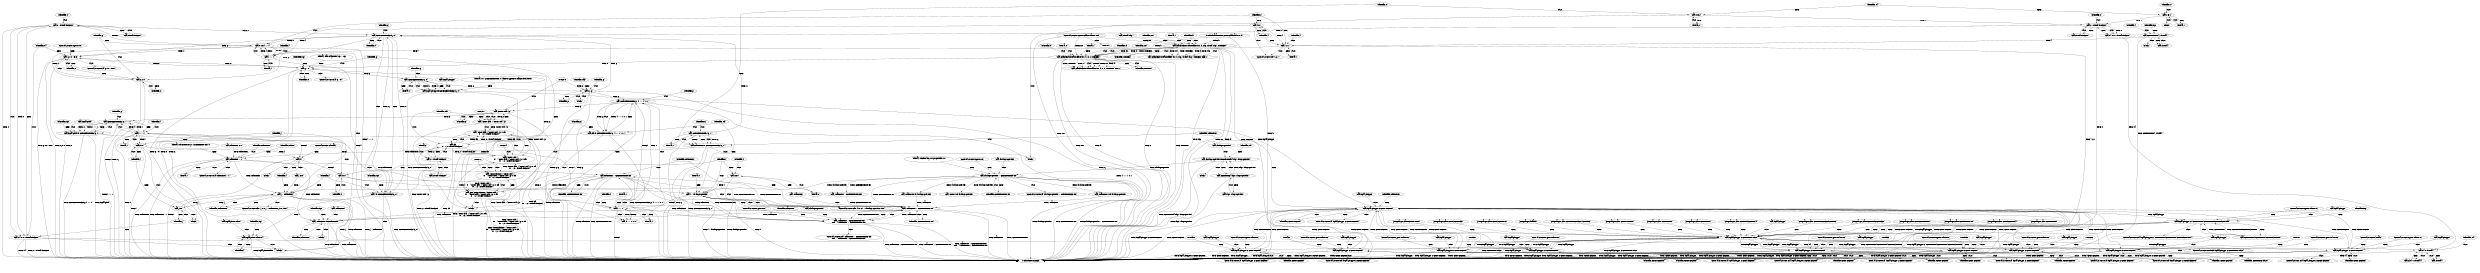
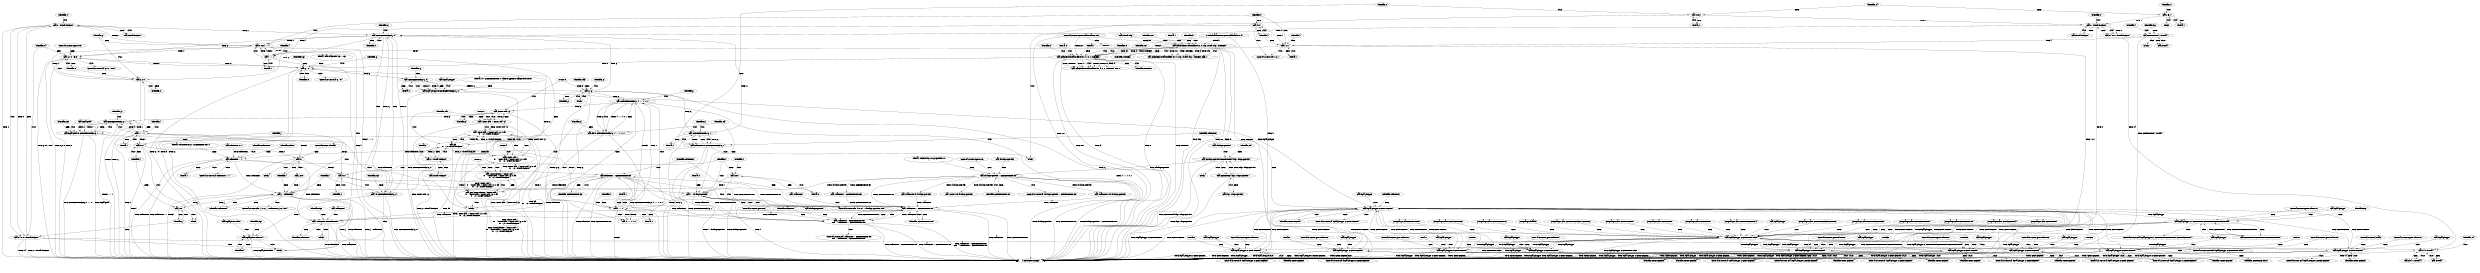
edge "(Call,CDF_GETUINT32(q, 0))" -> "(Call,q - p)": label "DDG: q" -> "ARRAY: q"
edge "(Call,q - p)" -> "(Call,CDF_GETUINT32(q, 1))": added, label "DDG: q"
node "1000471": added
